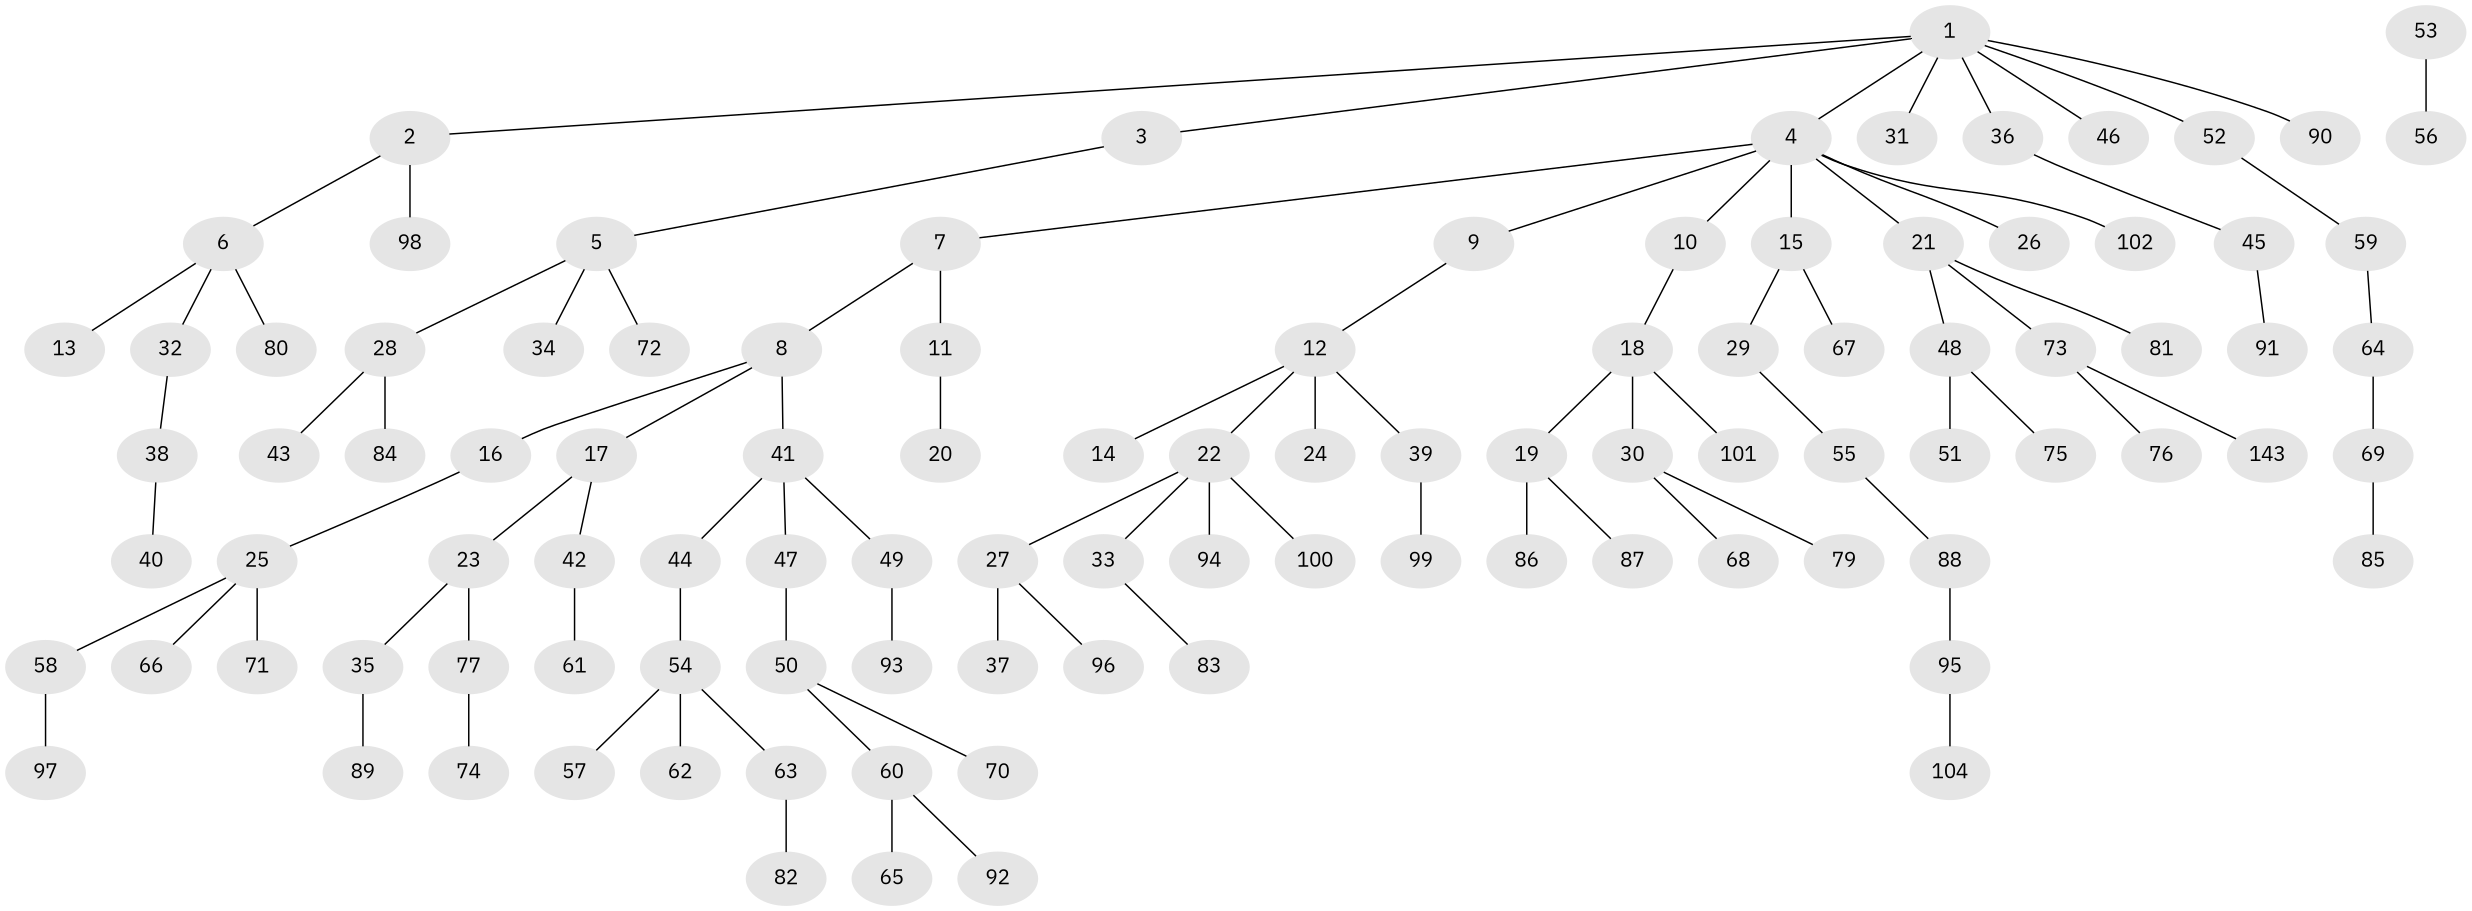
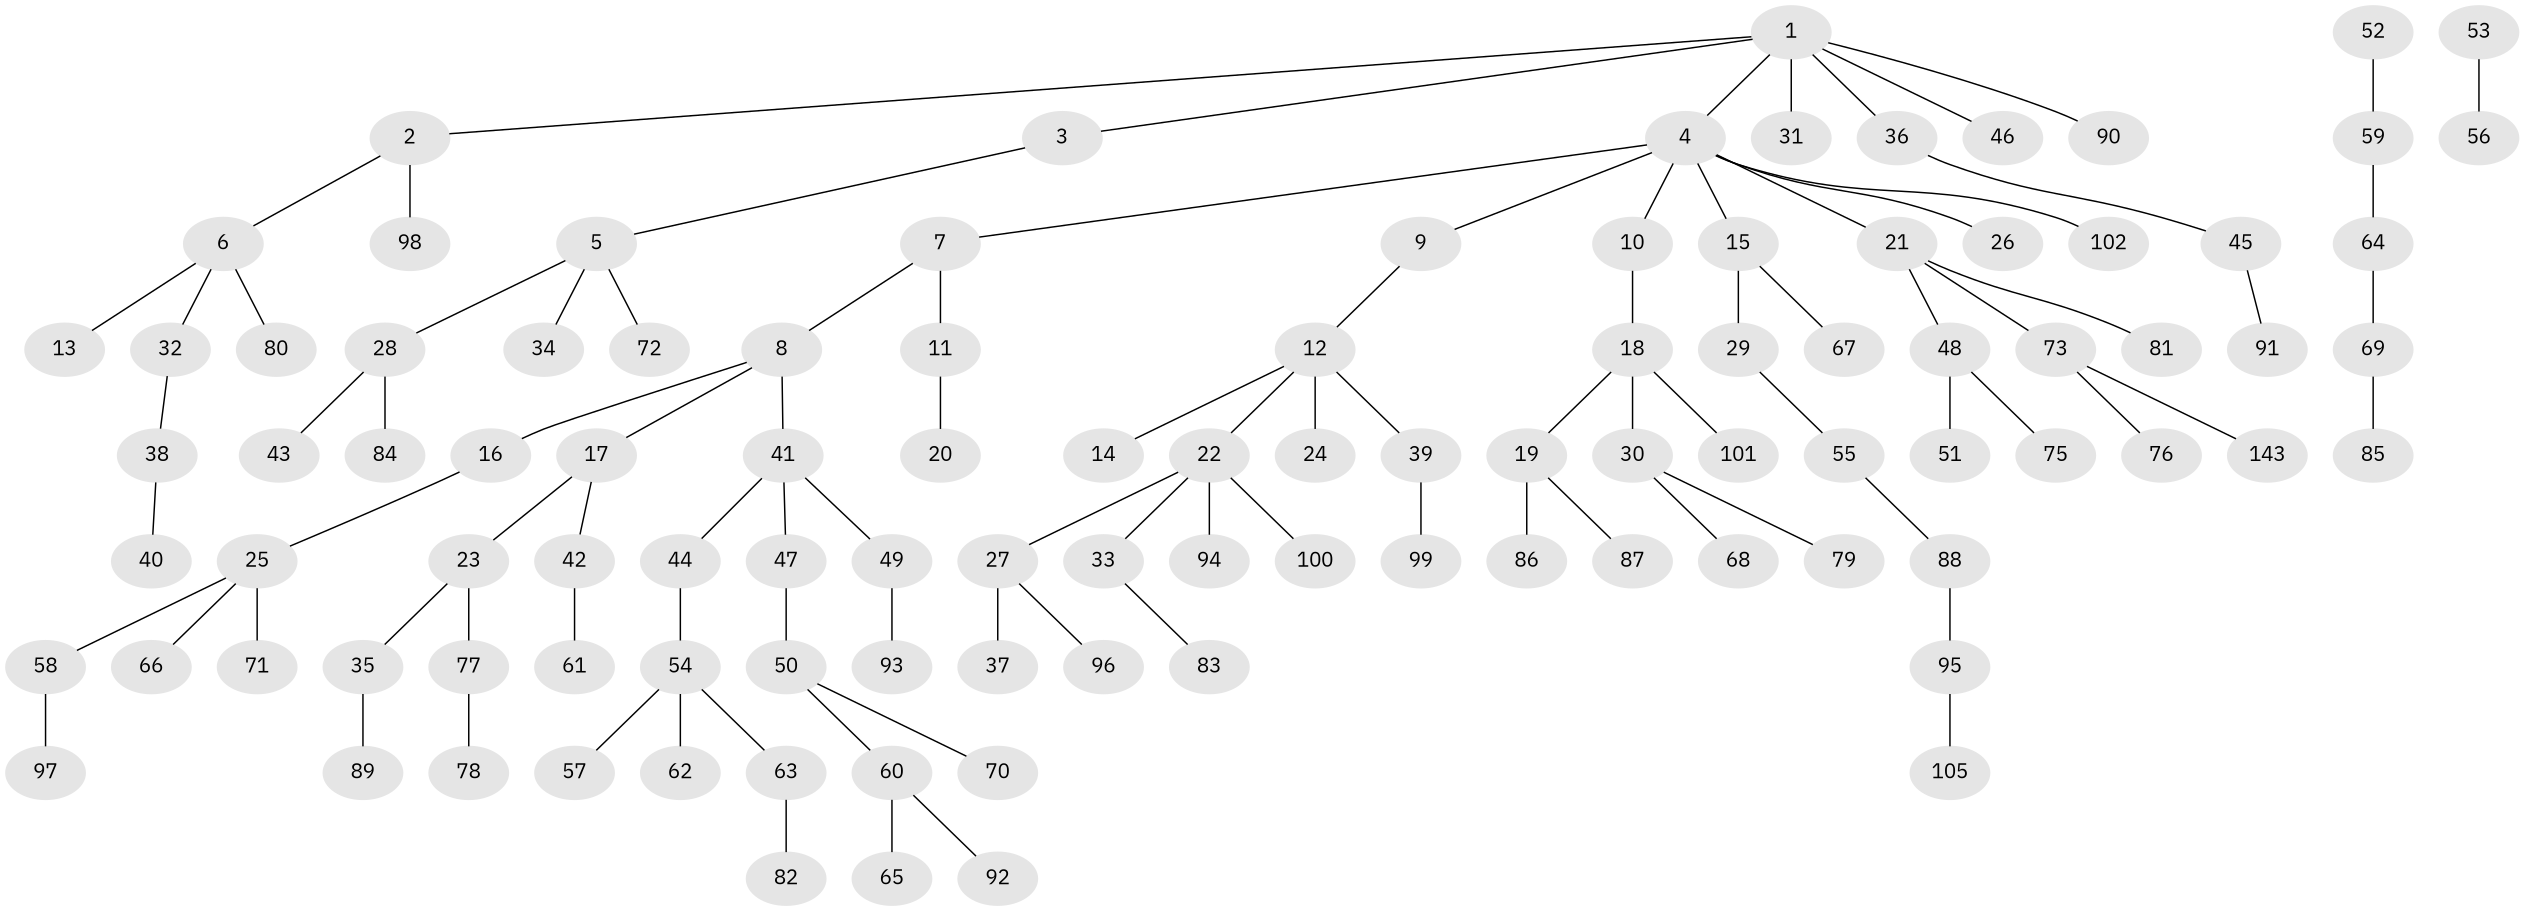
edge "1" -- "52": removed
node "74": label "74" -> "78"
node "104": label "104" -> "105"
